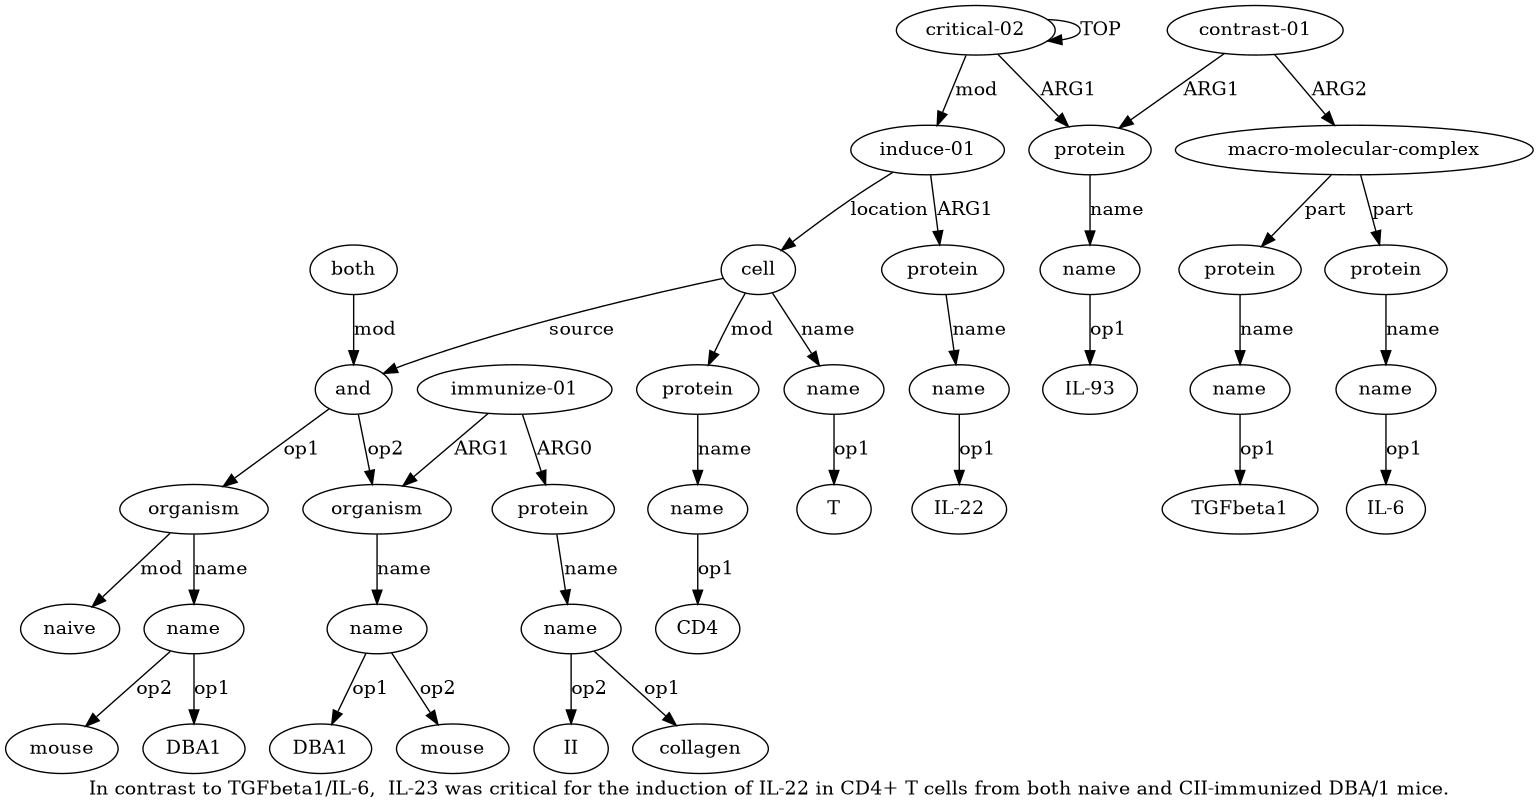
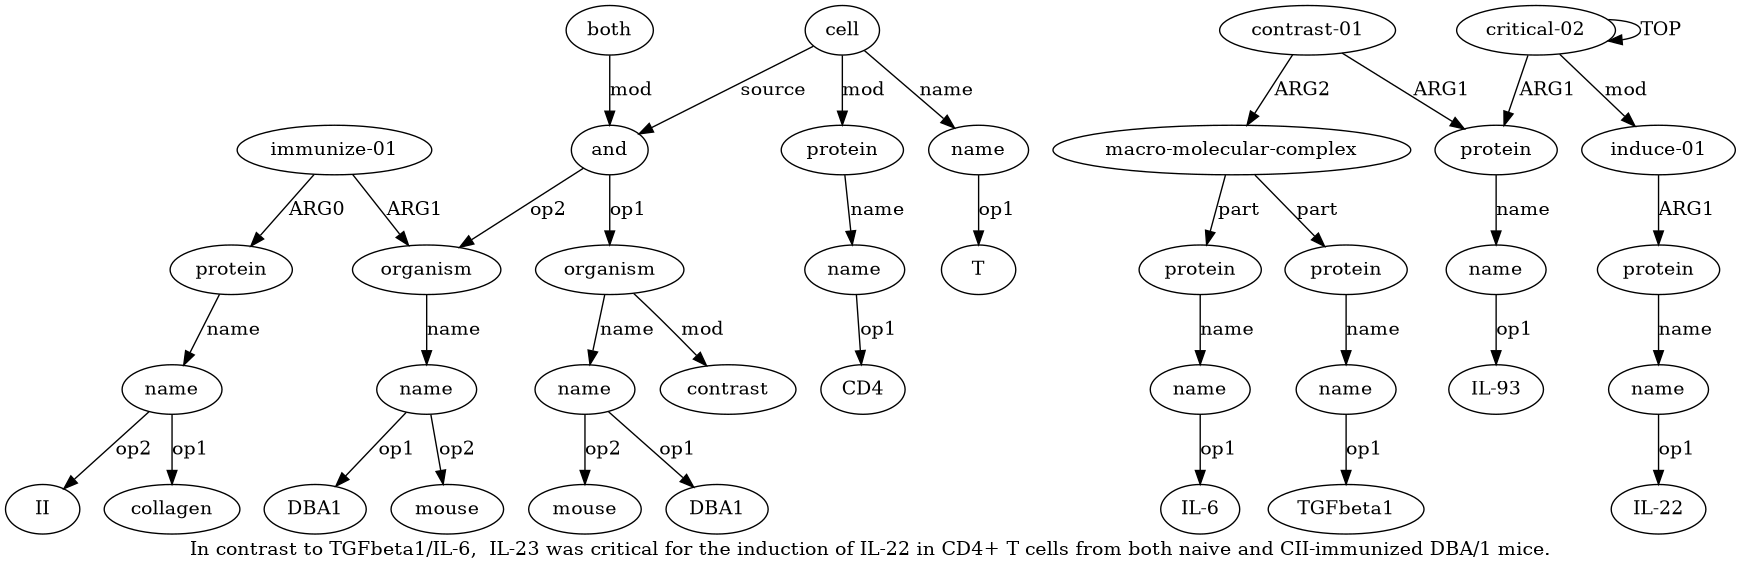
edge "induce-01" -> "cell": removed, label "location"
node "naive": label "naive" -> "contrast"
